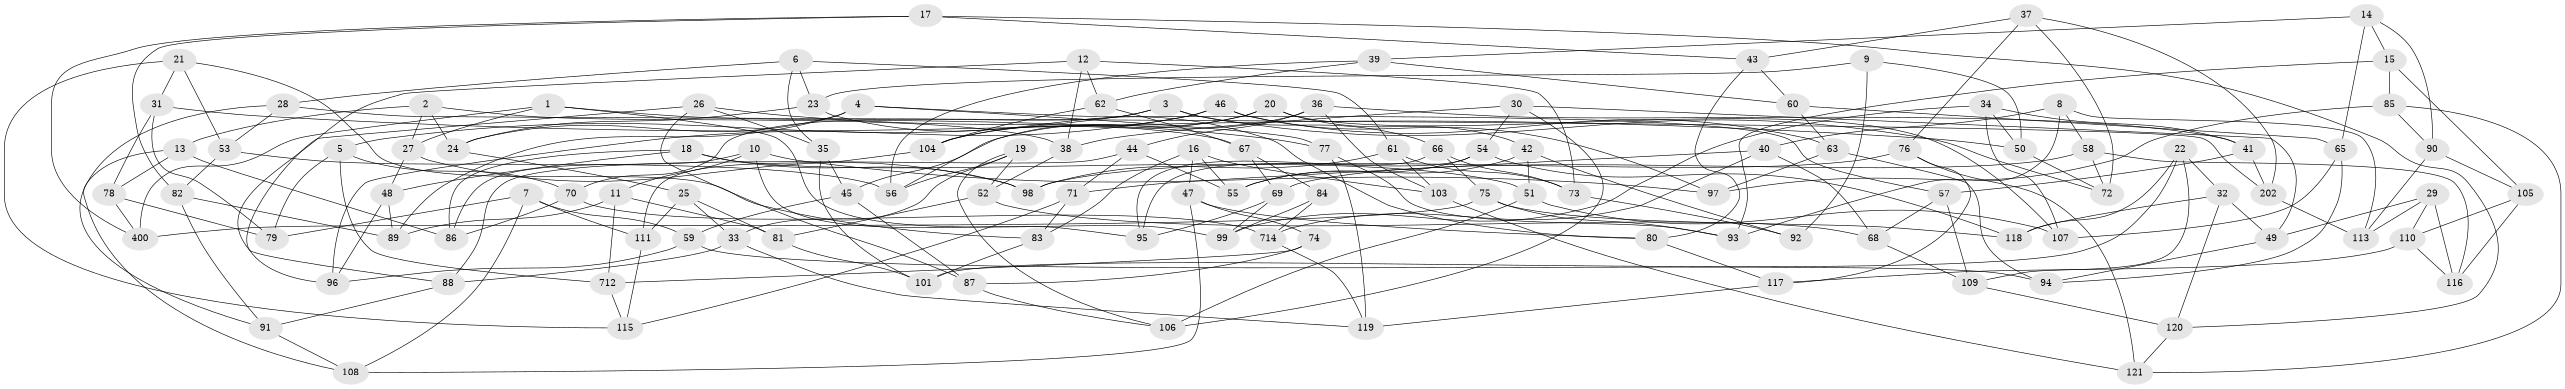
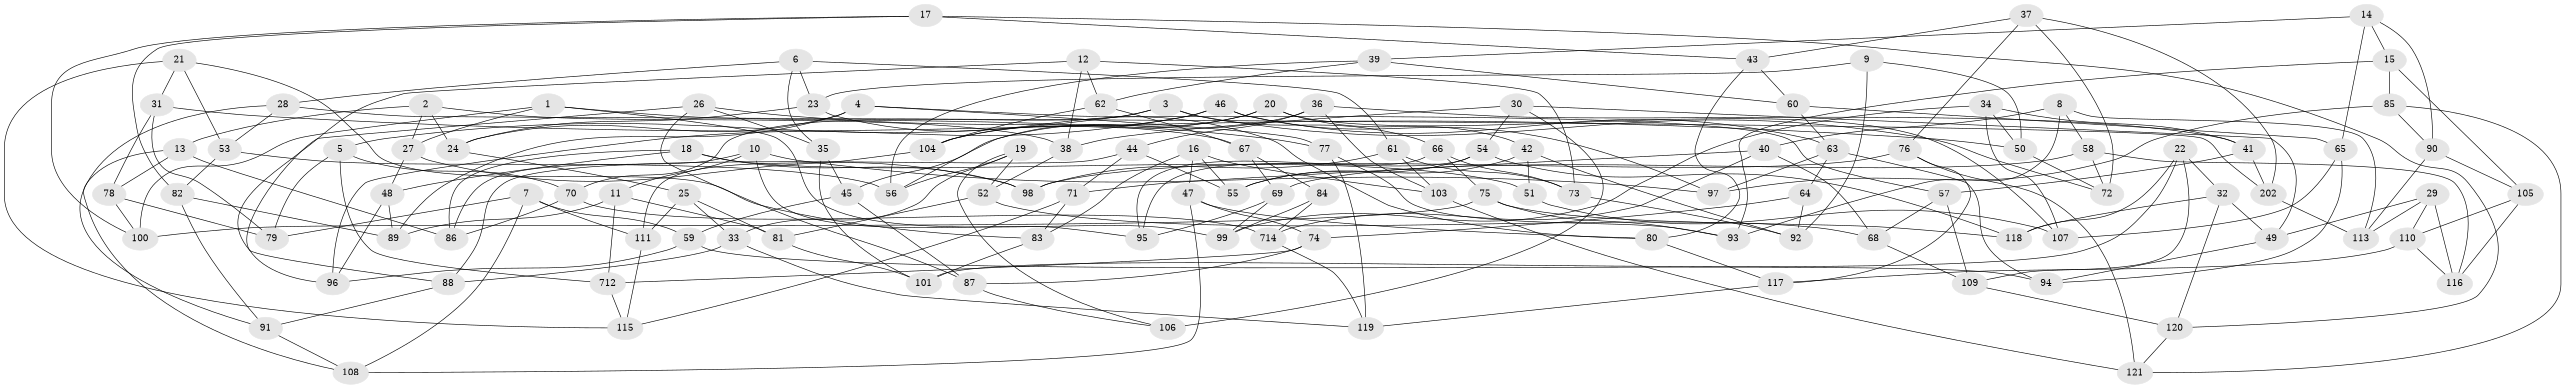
node "64": added
node "400": label "400" -> "100"
edge "51" -- "106": removed
